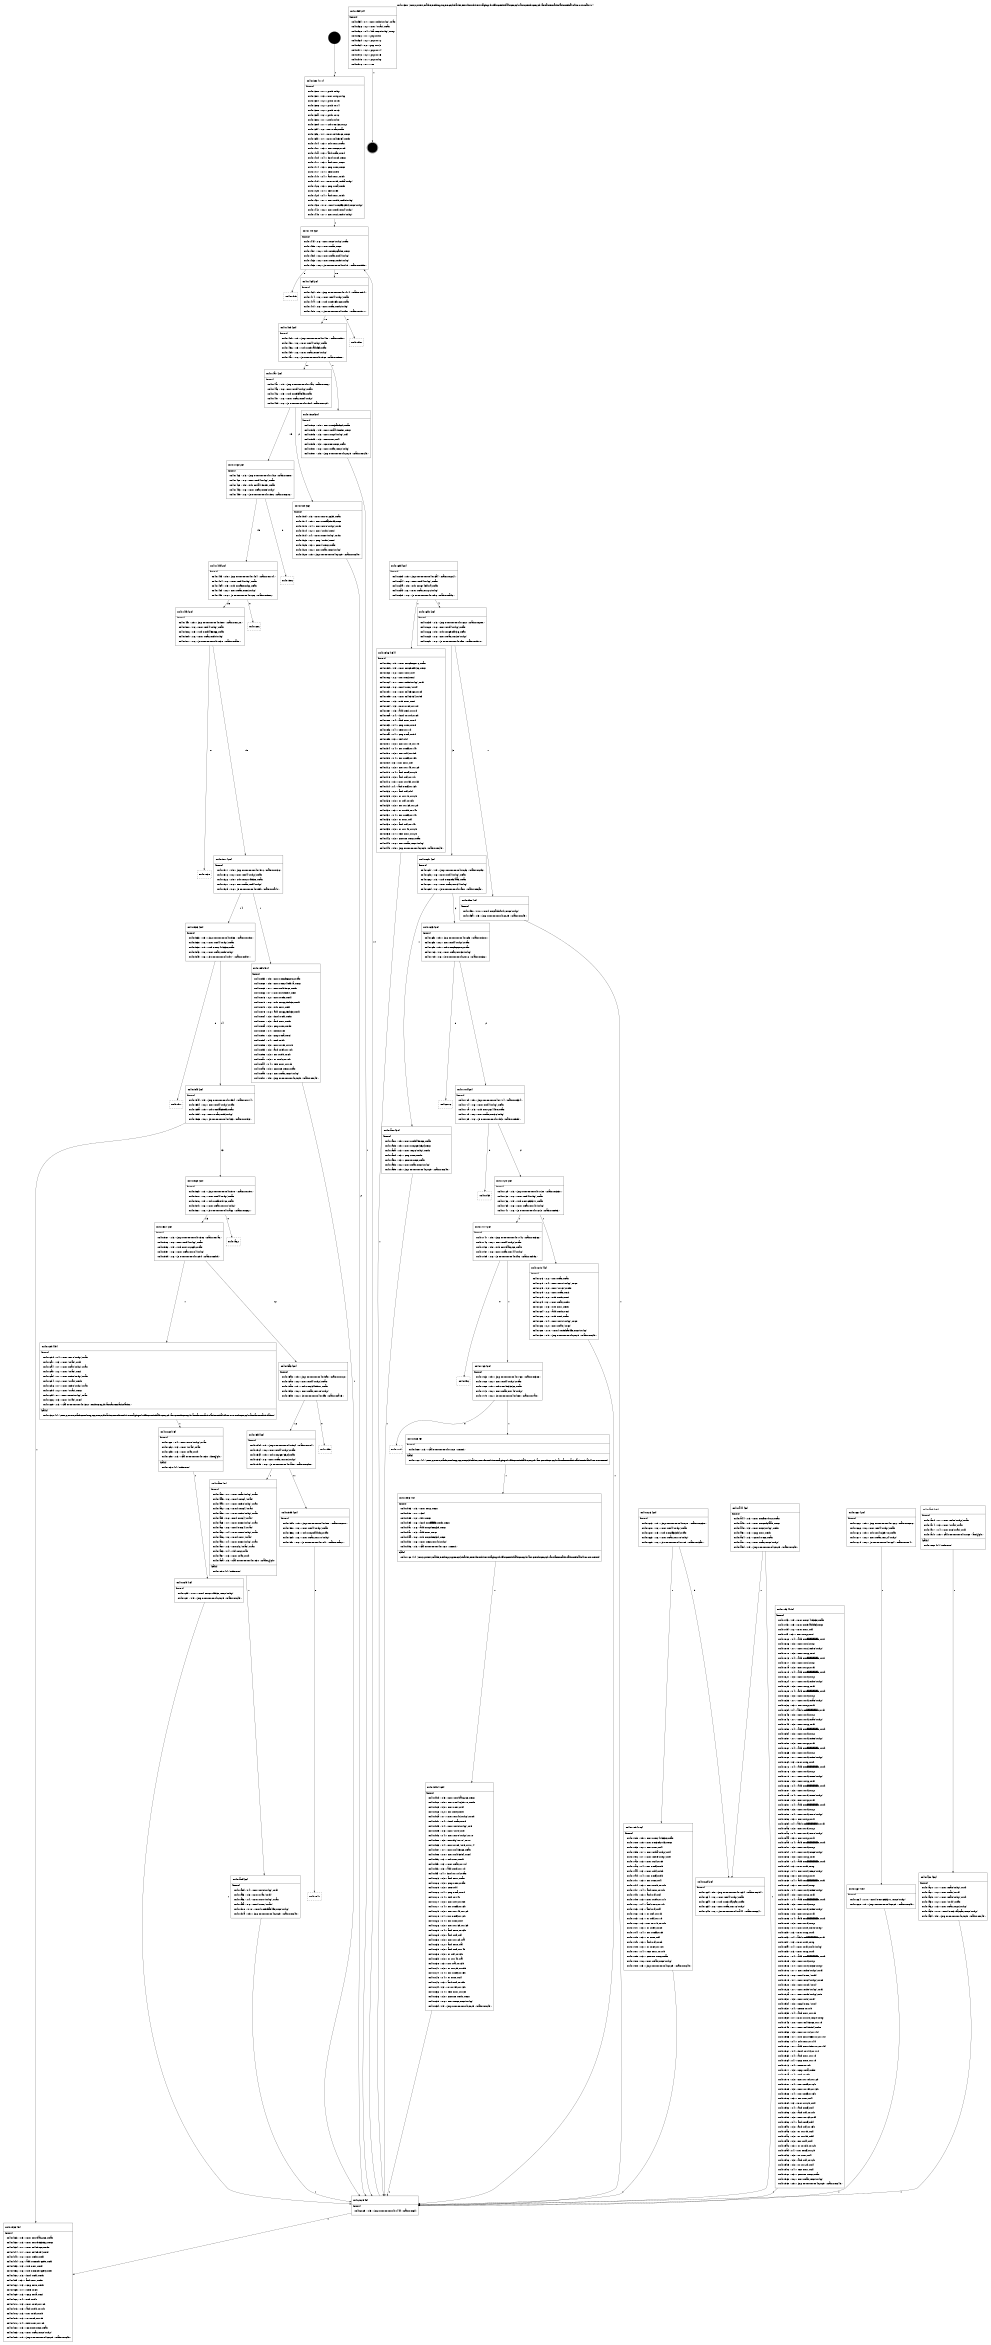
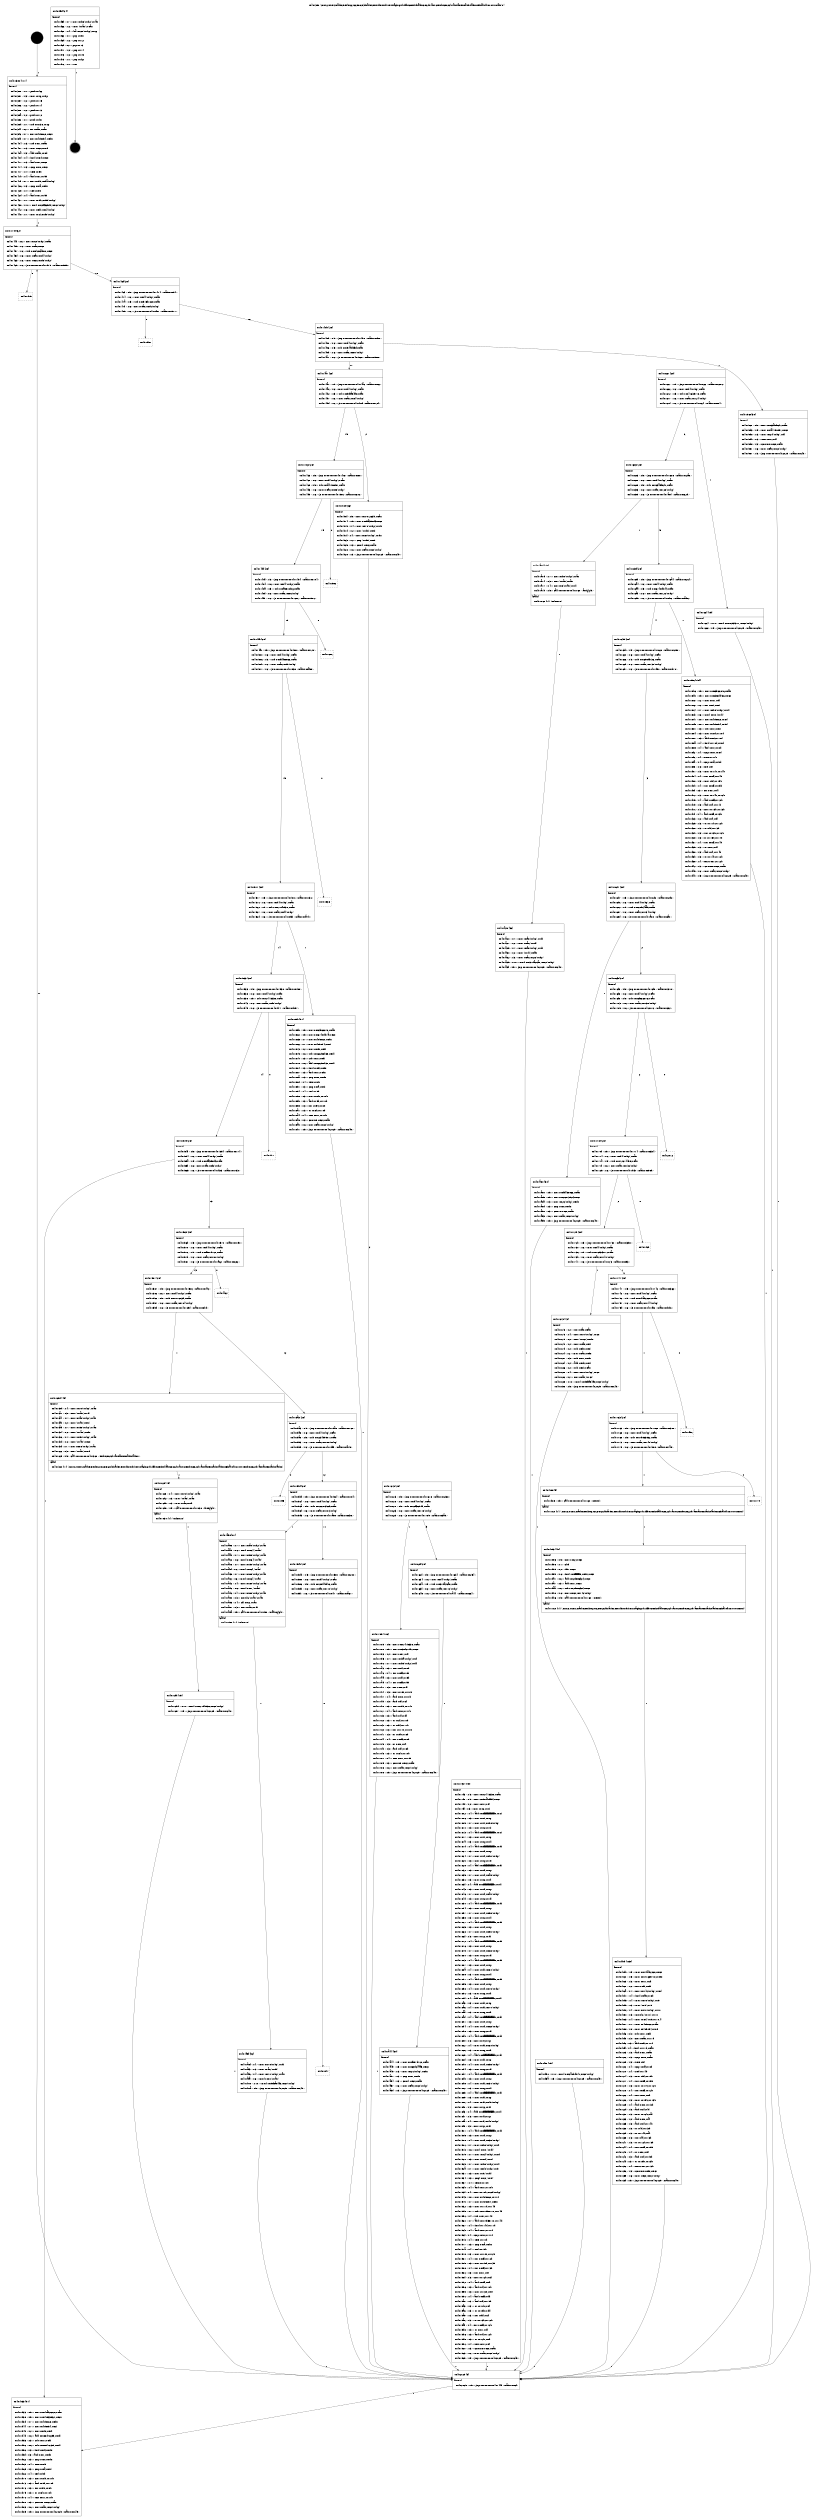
node "0x401683 [28]": added
edge "0x4016bb [28]" -> "0x401f50 [15]": removed, label "1"
edge "0x401a44 [30]" -> "0x40162f [28]": reversed
